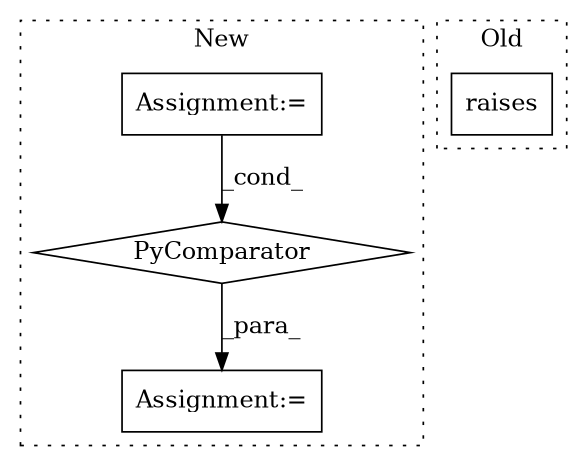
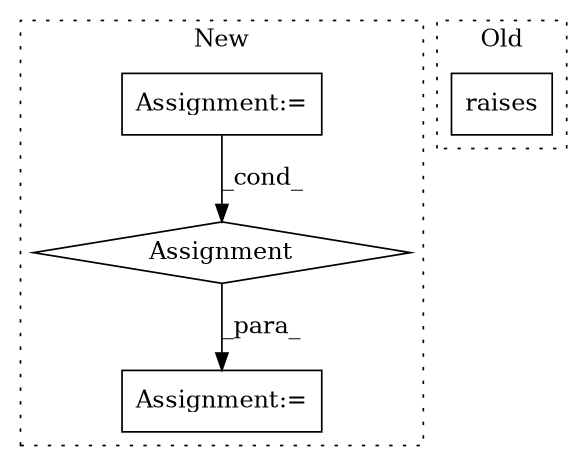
node "PyComparator": label "PyComparator" -> "Assignment"
